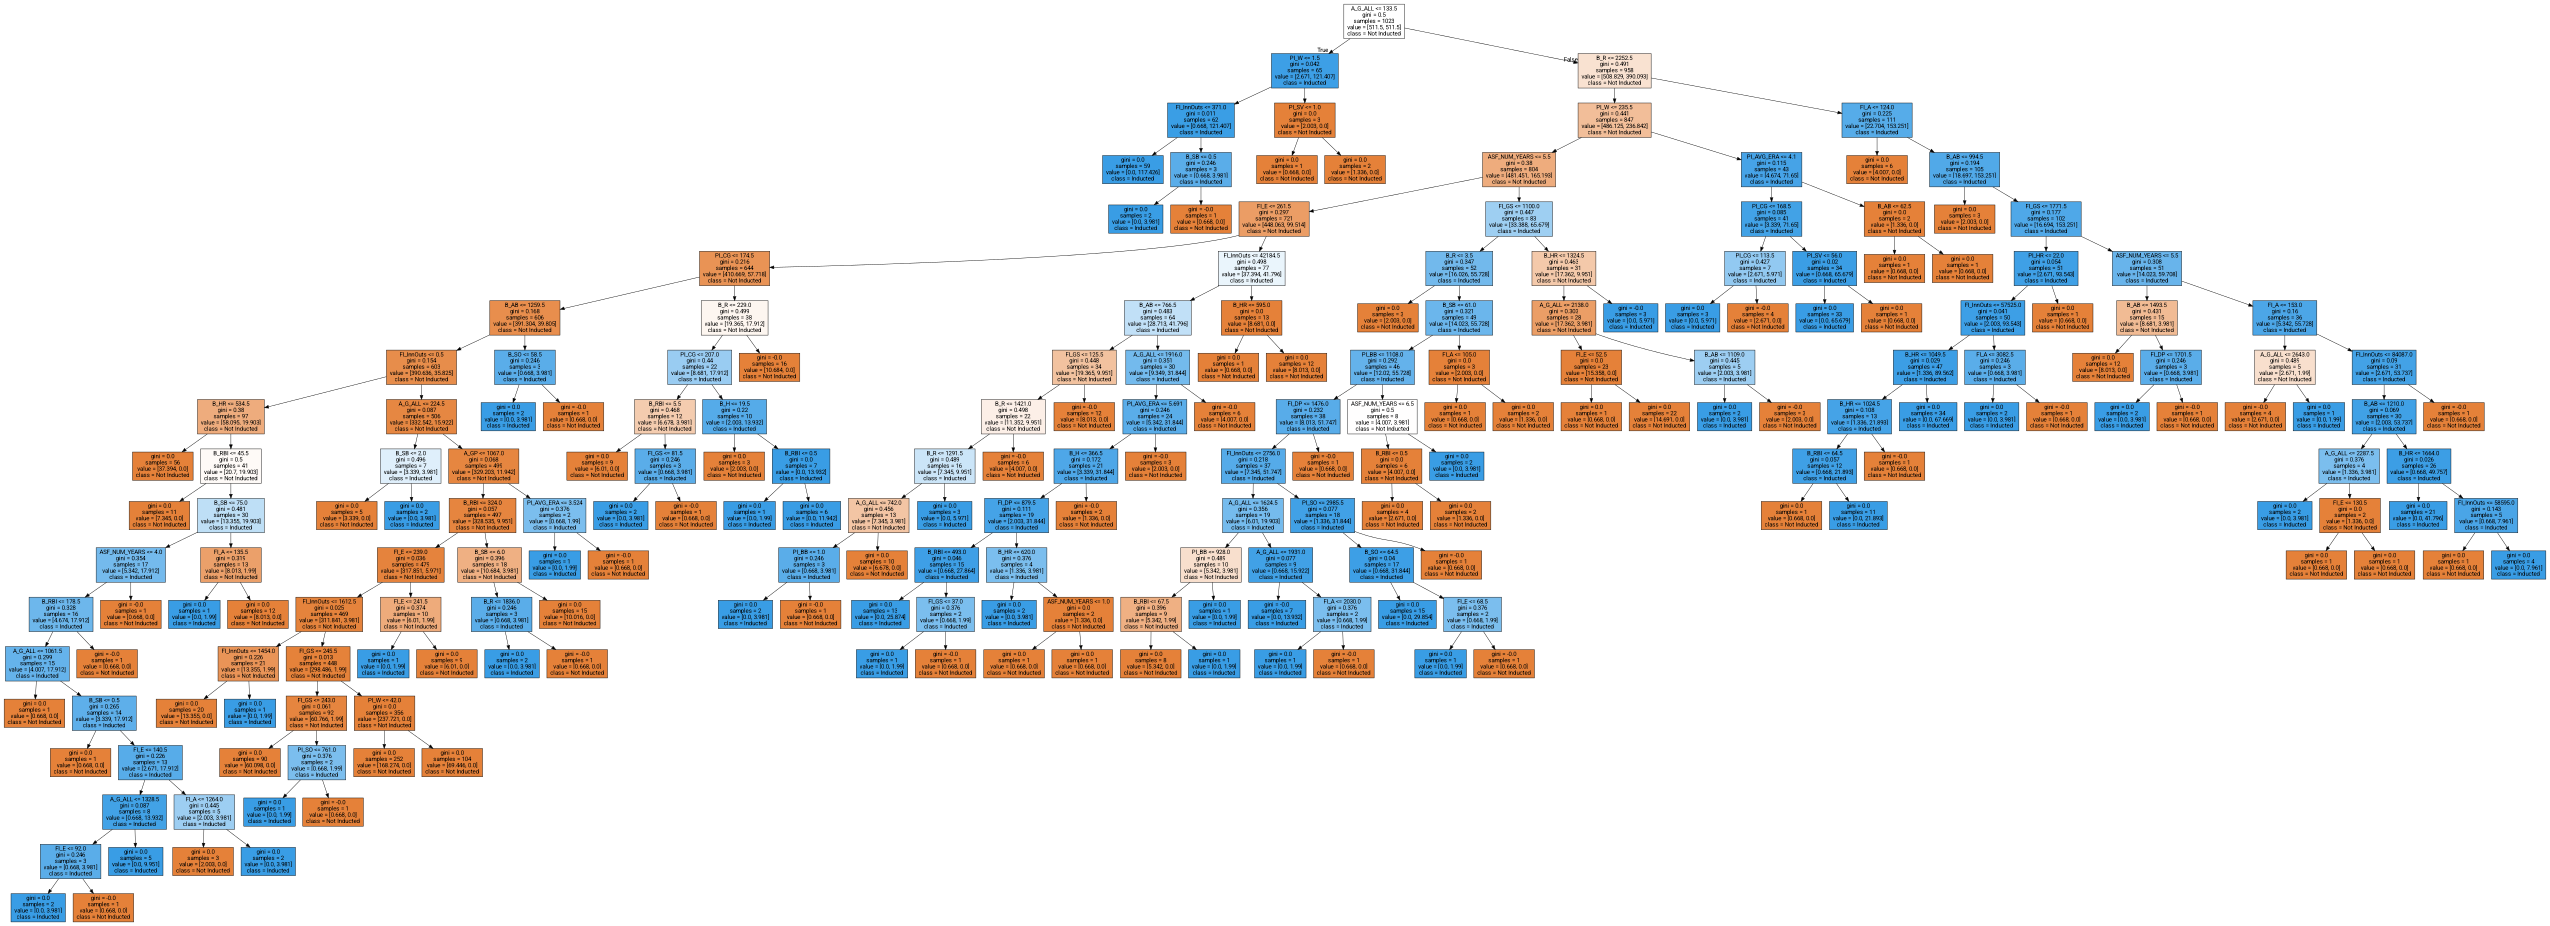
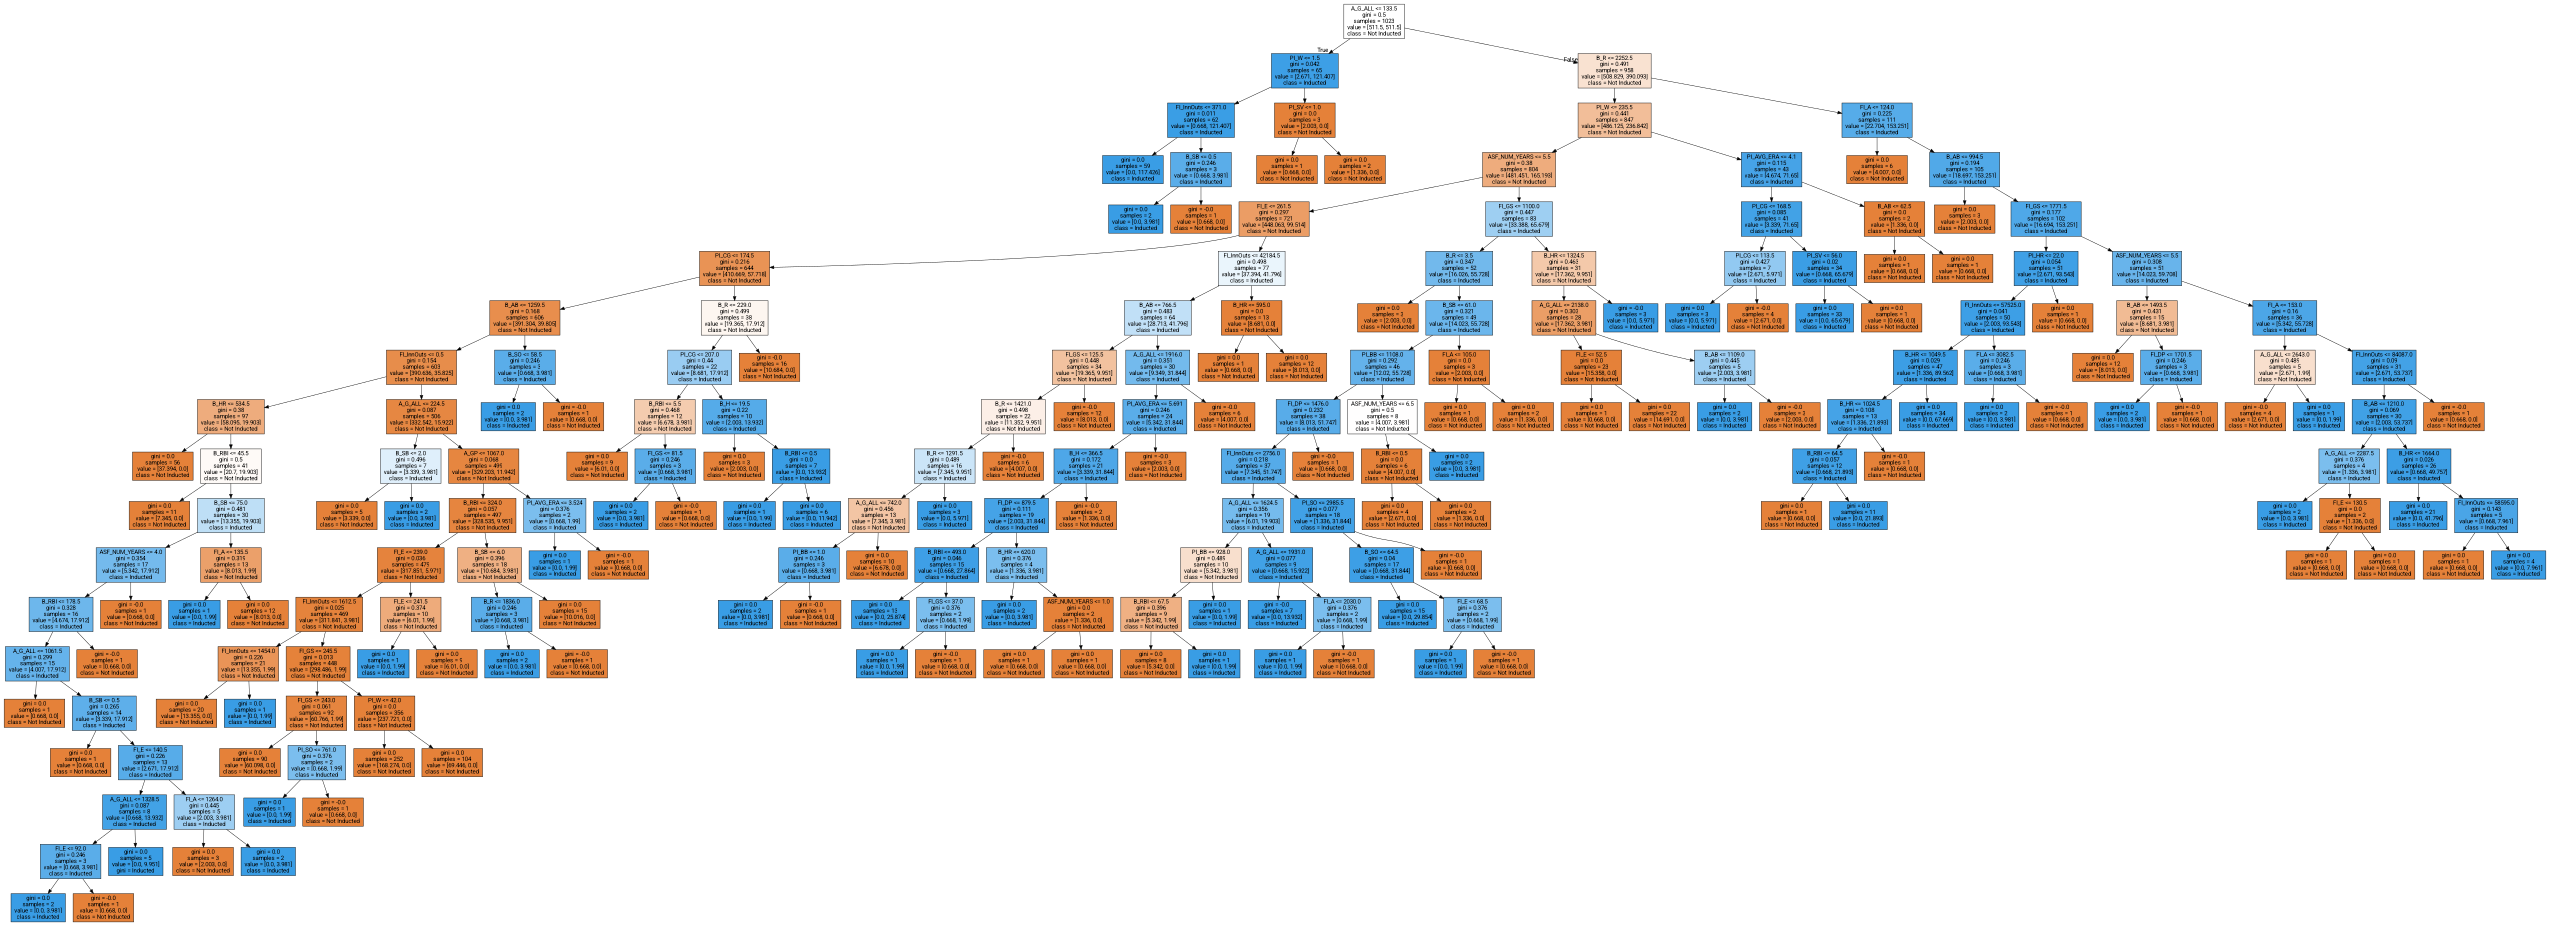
node "gini = 0.0 samples = 5 value = [0.0, 9.951] class = Inducted": label "gini = 0.0 samples = 5 value = [0.0, 9.951] class = Inducted" -> "gini = 0.0 samples = 5 value = [0.0, 9.951] gini = Inducted"
